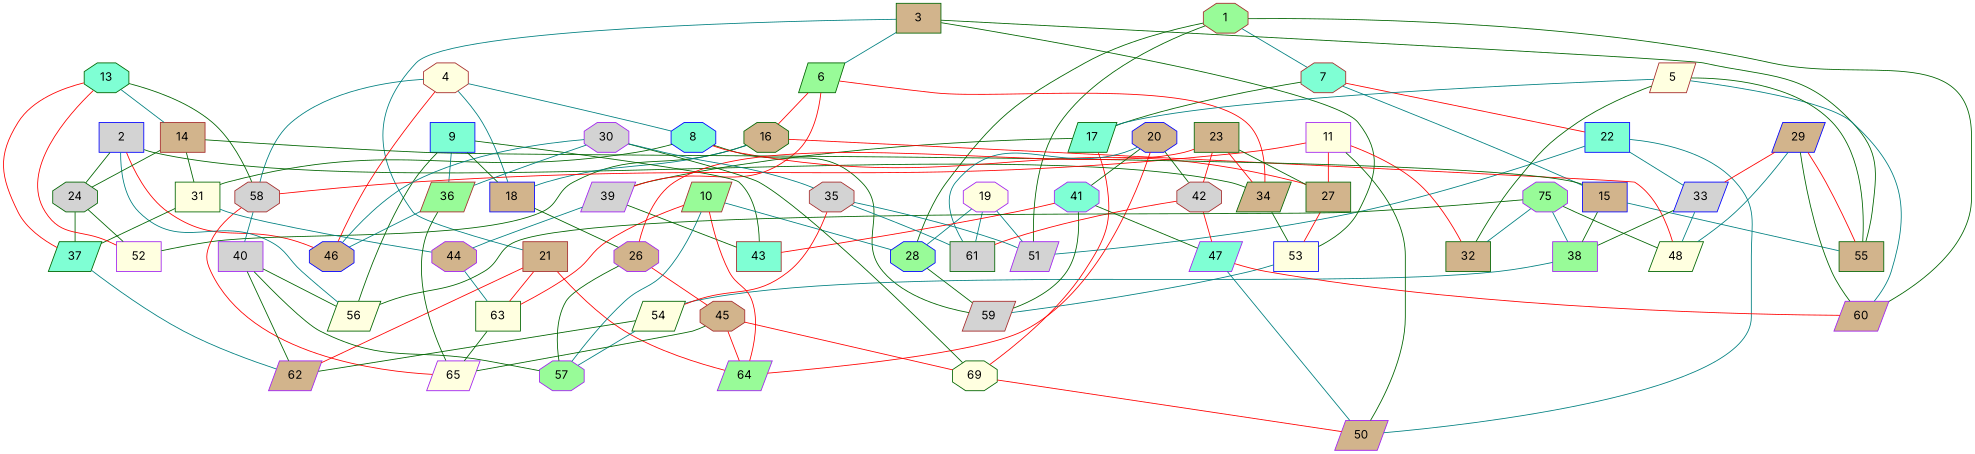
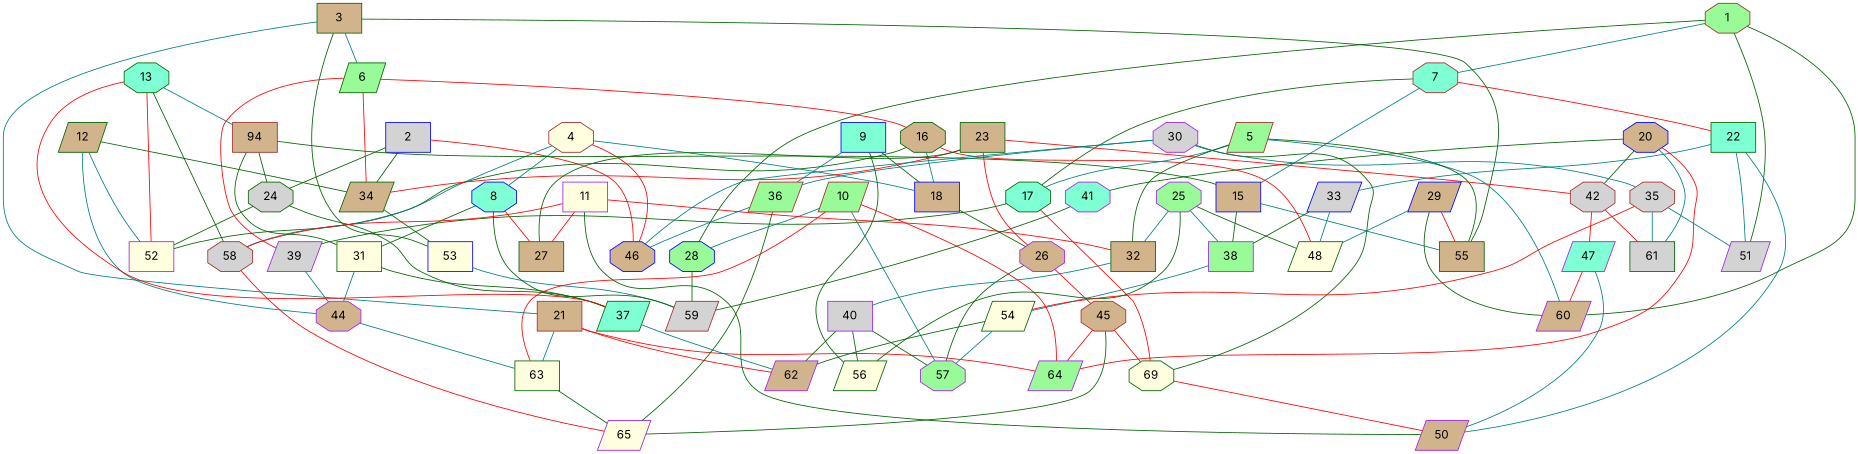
node "5": fillcolor lightyellow -> palegreen
node "12": added
node "14": label "14" -> "94"
node "17": shape parallelogram -> octagon
node "22": color blue -> darkgreen
edge "29" -- "33": removed
node "19": removed
node "75": label "75" -> "25"
edge "58" -- "40": now "32" -- "40"
edge "41" -- "47": removed
edge "27" -- "53": removed
edge "2" -- "56": removed
node "43": removed
edge "21" -- "63": color red -> teal
